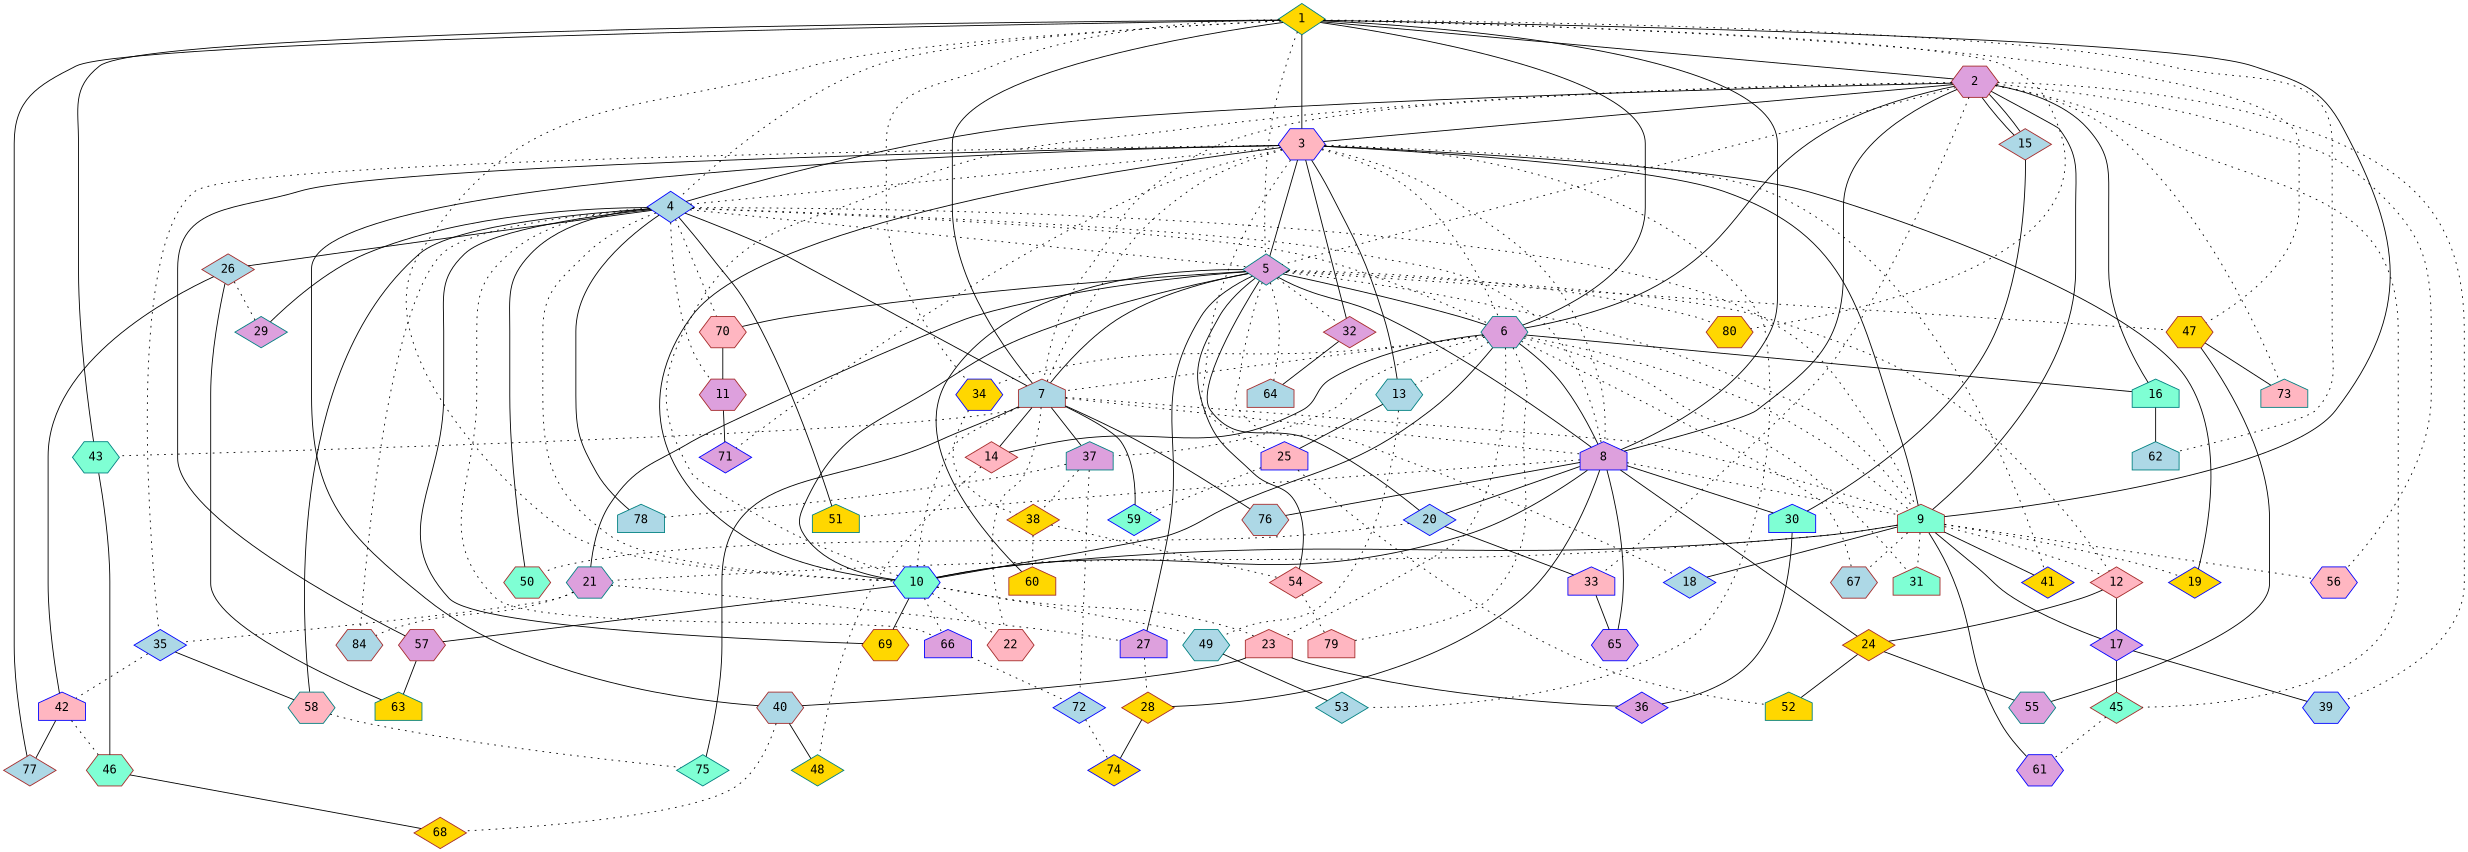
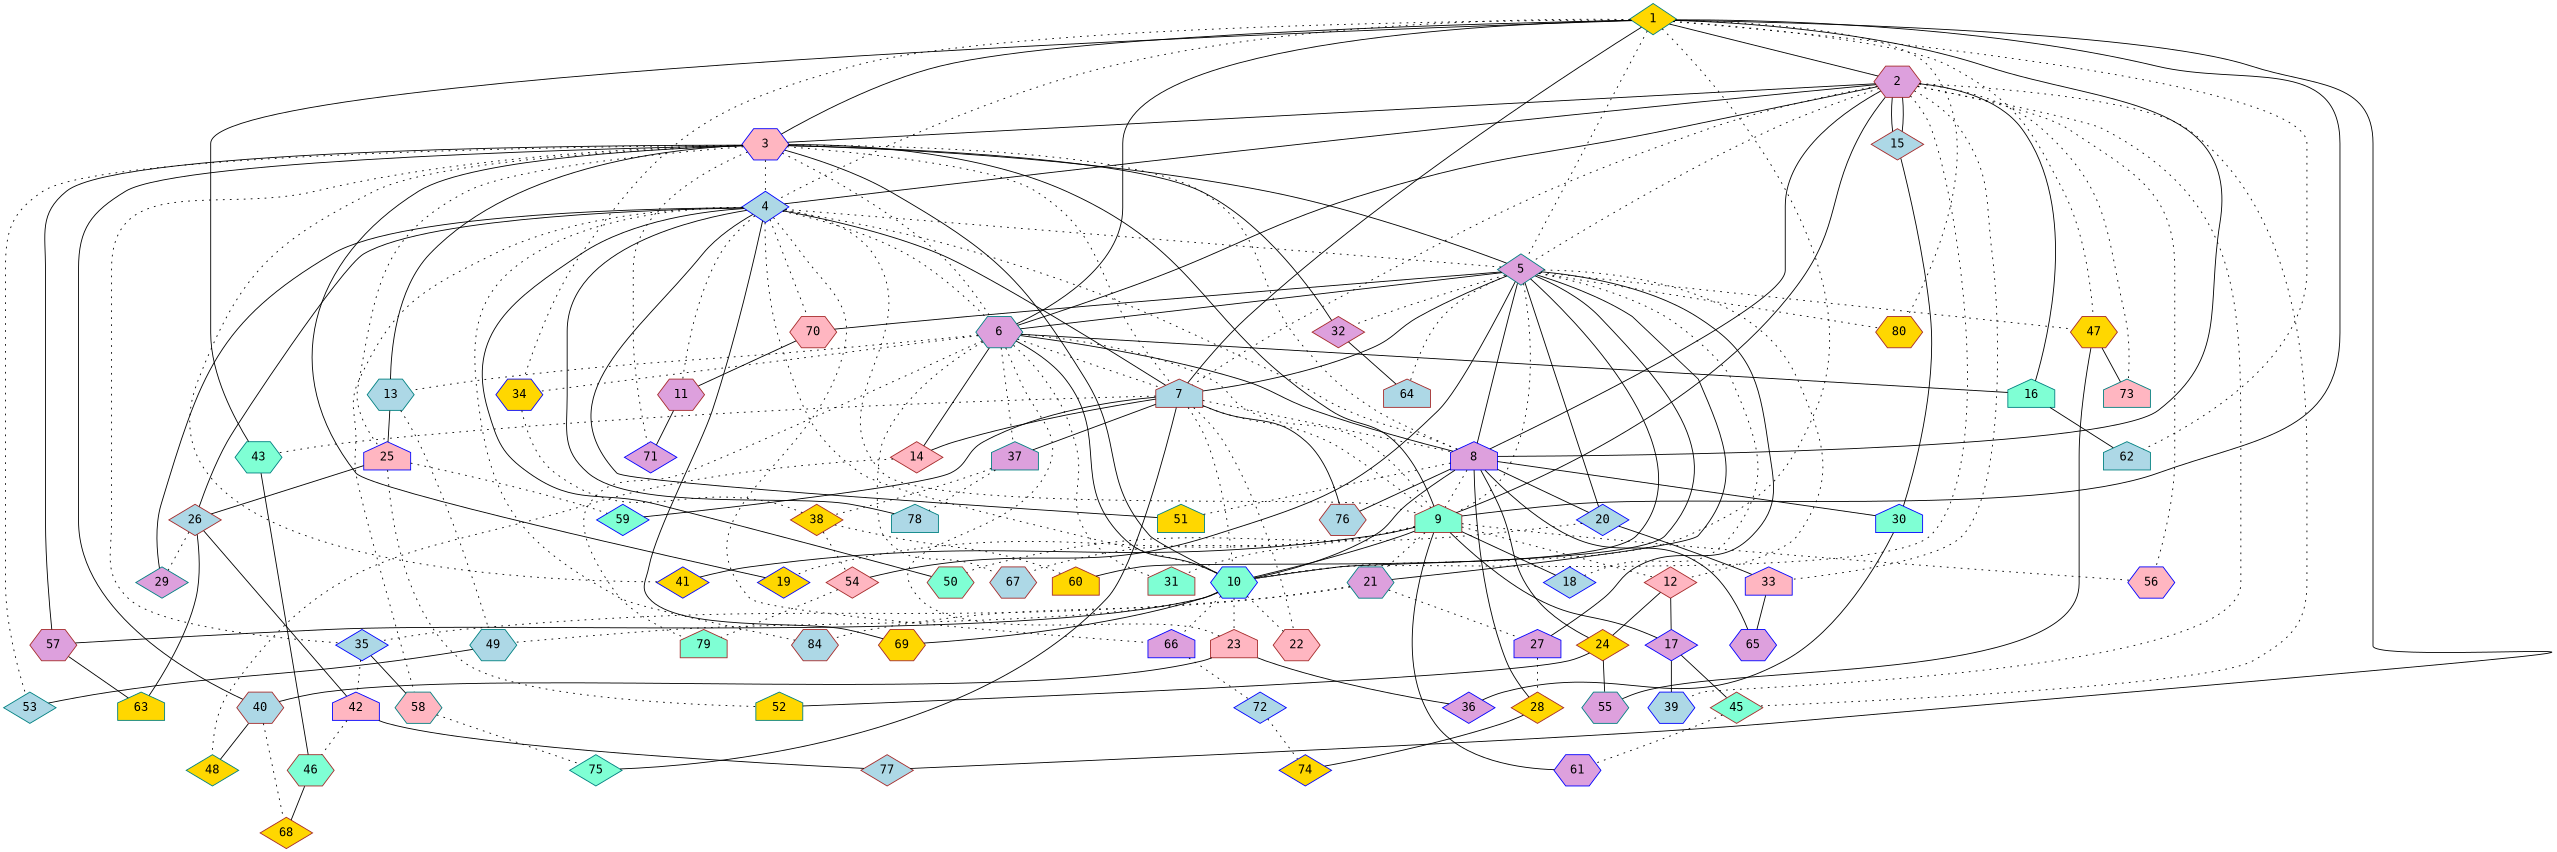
edge "4" -- "58": style solid -> dotted
edge "25" -- "26": added
edge "37" -- "72": removed
node "79": fillcolor lightpink -> aquamarine
